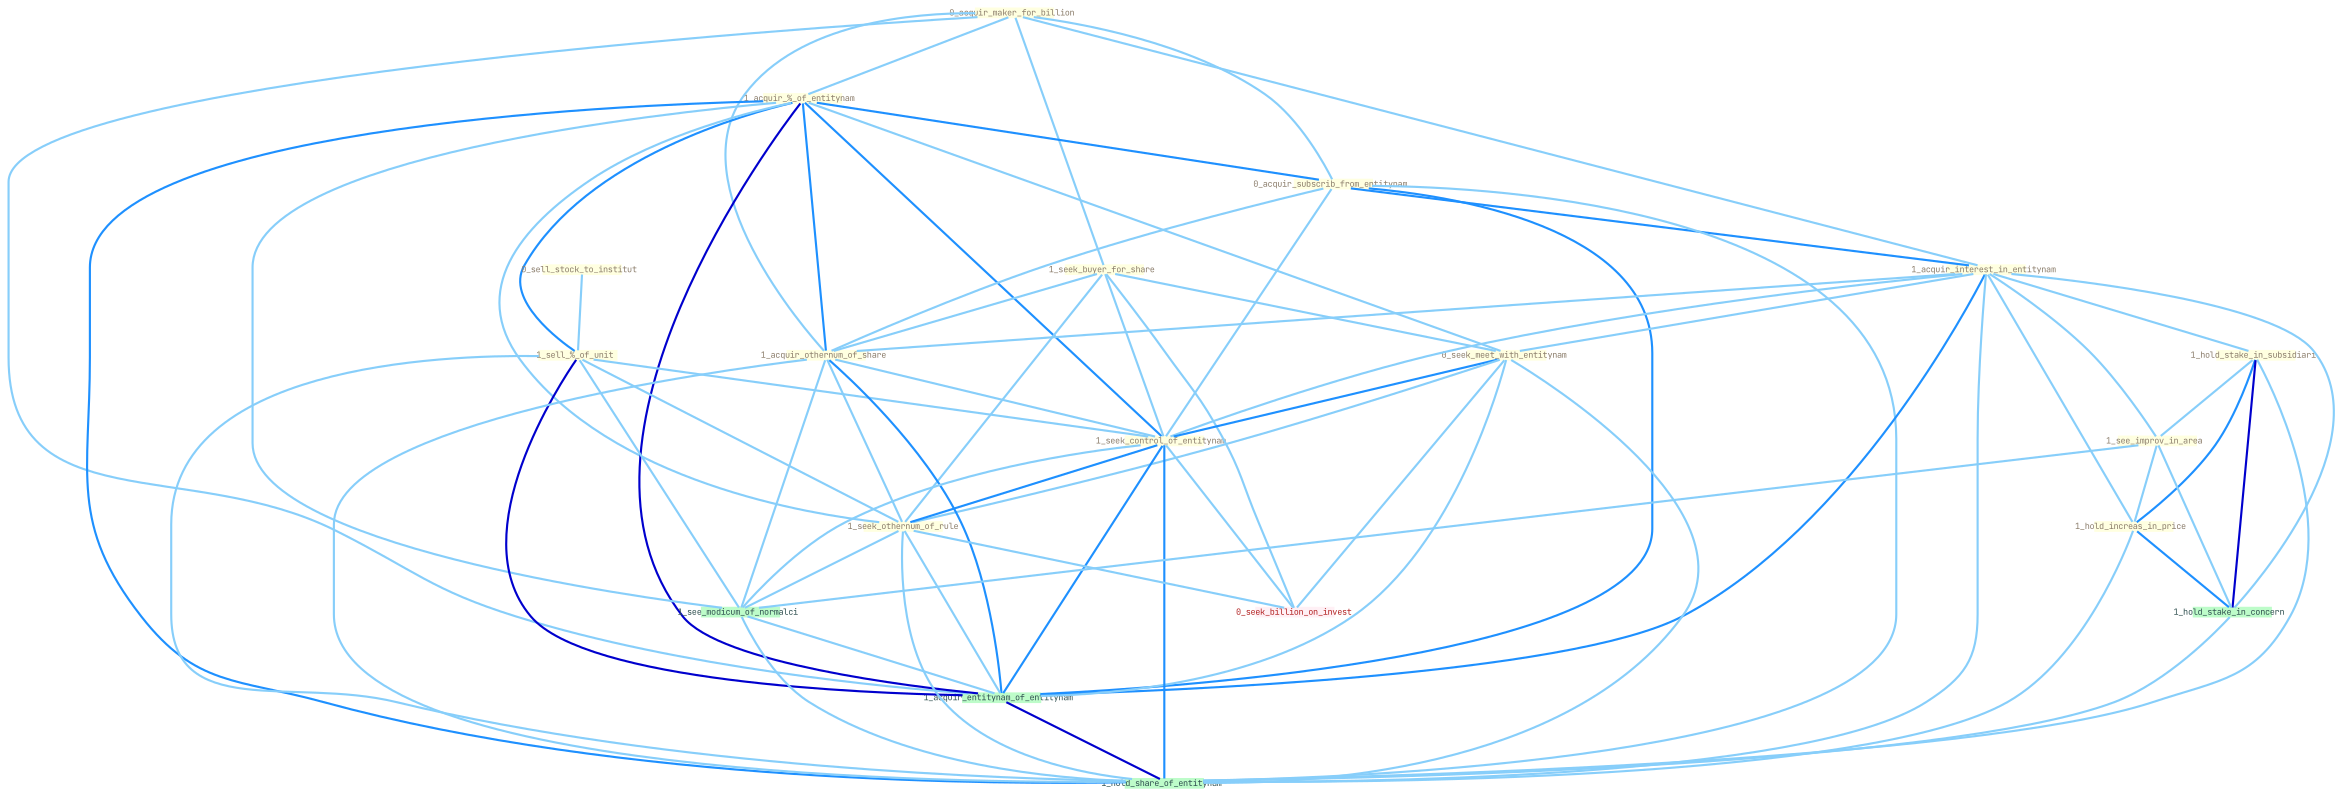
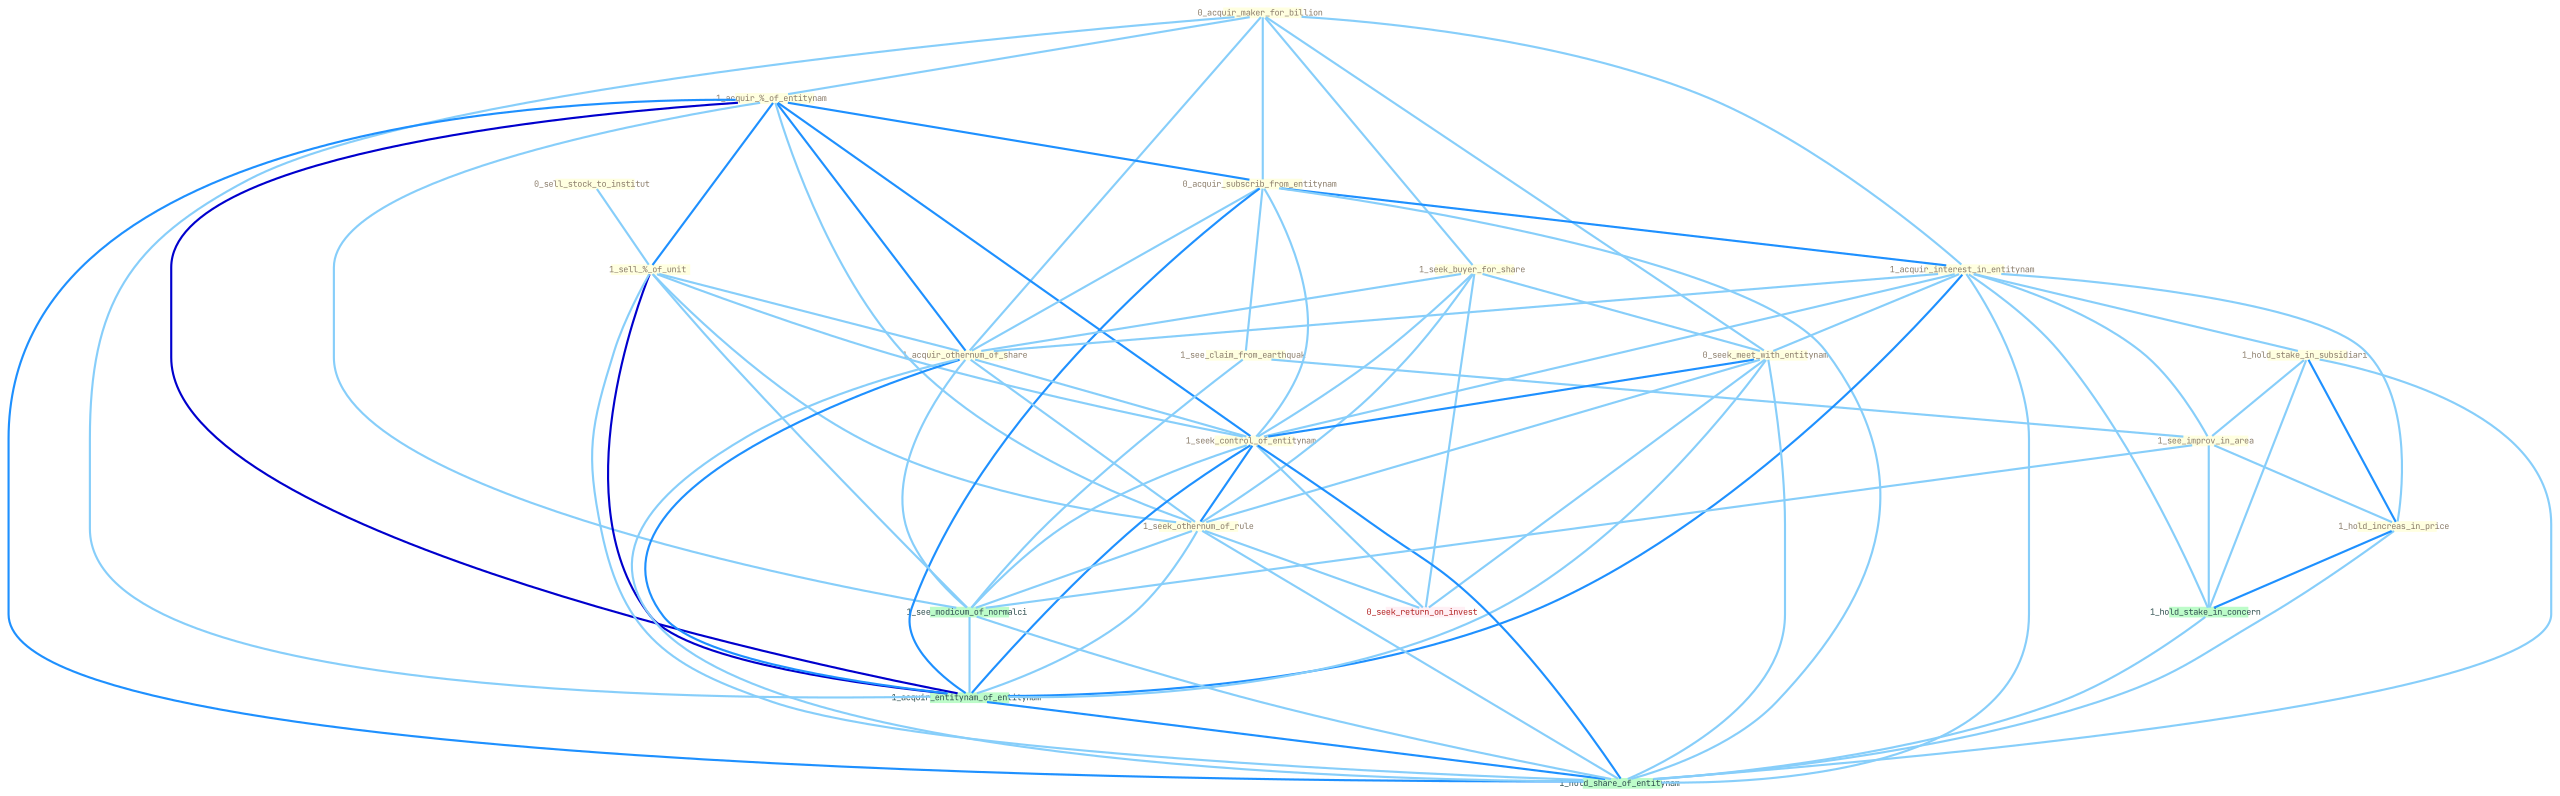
edge "1_acquir_%_of_entitynam" -- "0_seek_meet_with_entitynam": now "0_acquir_maker_for_billion" -- "0_seek_meet_with_entitynam"
edge "1_sell_%_of_unit" -- "1_acquir_othernum_of_share": added
node "1_see_claim_from_earthquak": added
edge "1_hold_stake_in_subsidiari" -- "1_hold_stake_in_concern": color #0000cd -> #87cefa
node "0_seek_billion_on_invest": label "0_seek_billion_on_invest" -> "0_seek_return_on_invest"
edge "1_acquir_entitynam_of_entitynam" -- "1_hold_share_of_entitynam": color #0000cd -> #1e90ff
